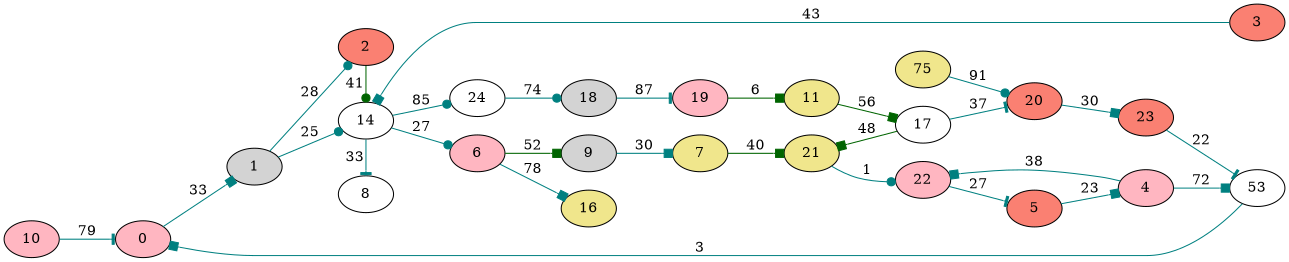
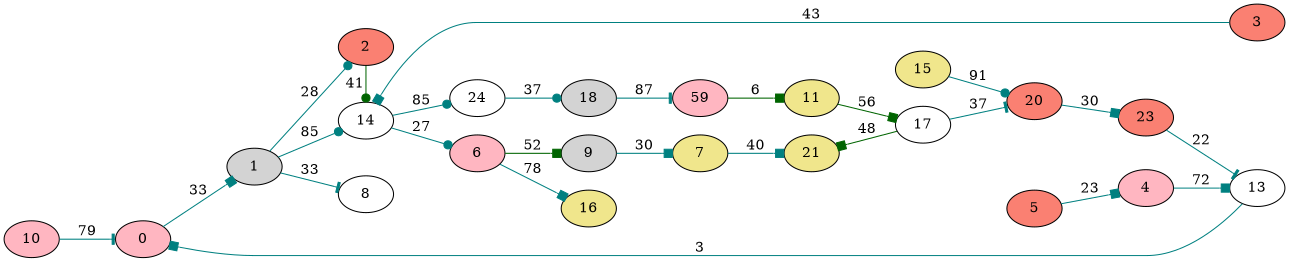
node "75": label "75" -> "15"
edge "24" -> "18": label "74" -> "37"
node "19": label "19" -> "59"
edge "1" -> "14": label "25" -> "85"
edge "7" -> "21": color darkgreen -> teal
edge "14" -> "8": now "1" -> "8"
node "22": removed
node "53": label "53" -> "13"
